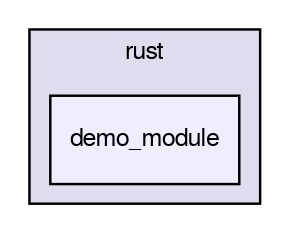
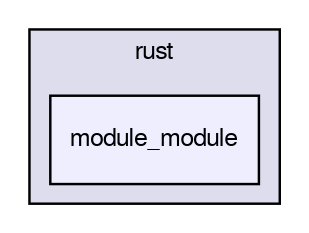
node "demo_module": label "demo_module" -> "module_module"
